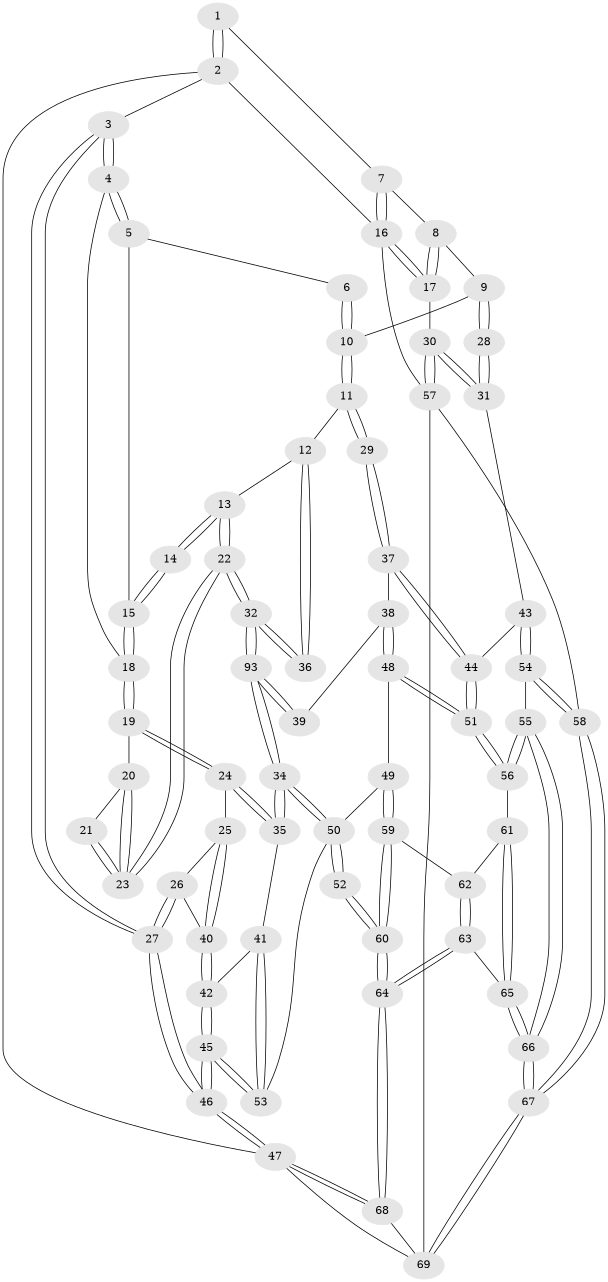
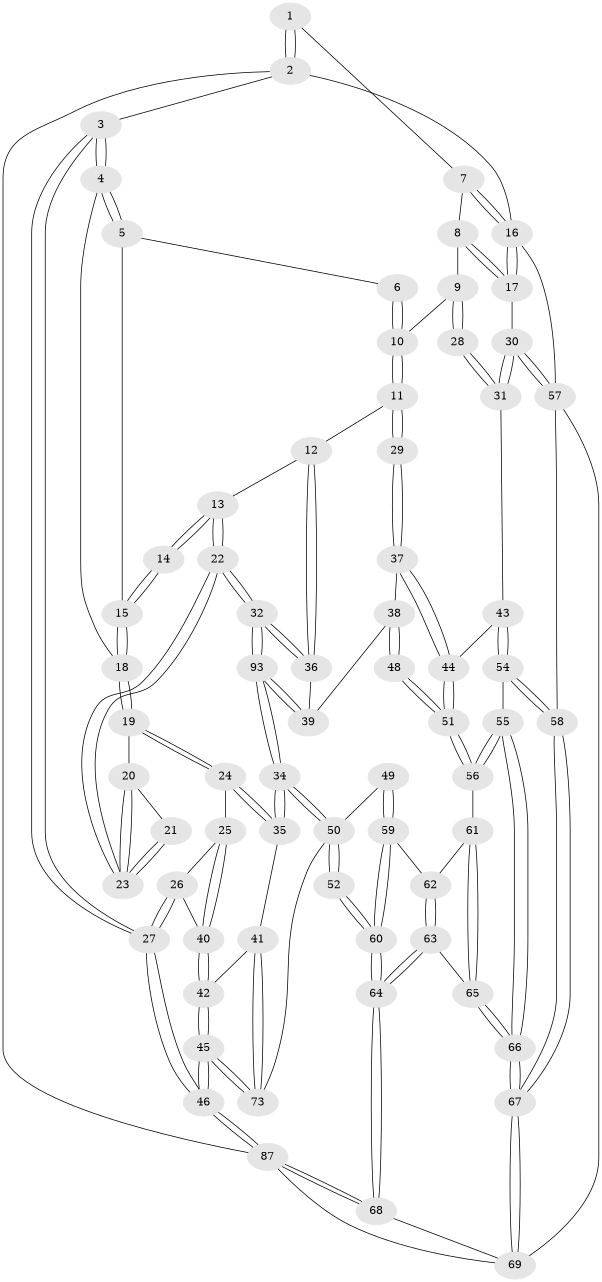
edge "36" -- "39": added
edge "48" -- "49": removed
node "53": label "53" -> "73"
node "47": label "47" -> "87"
